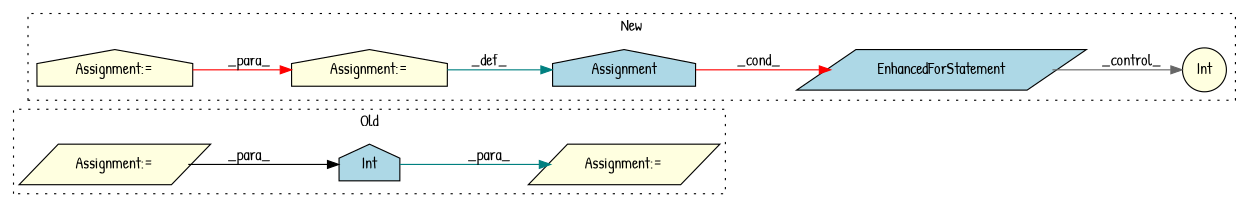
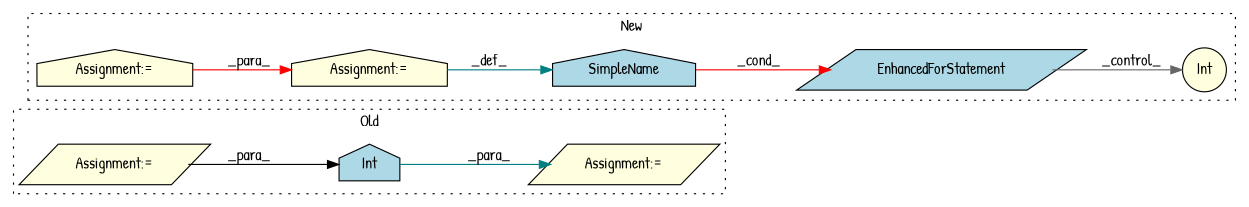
node "Assignment": label "Assignment" -> "SimpleName"
